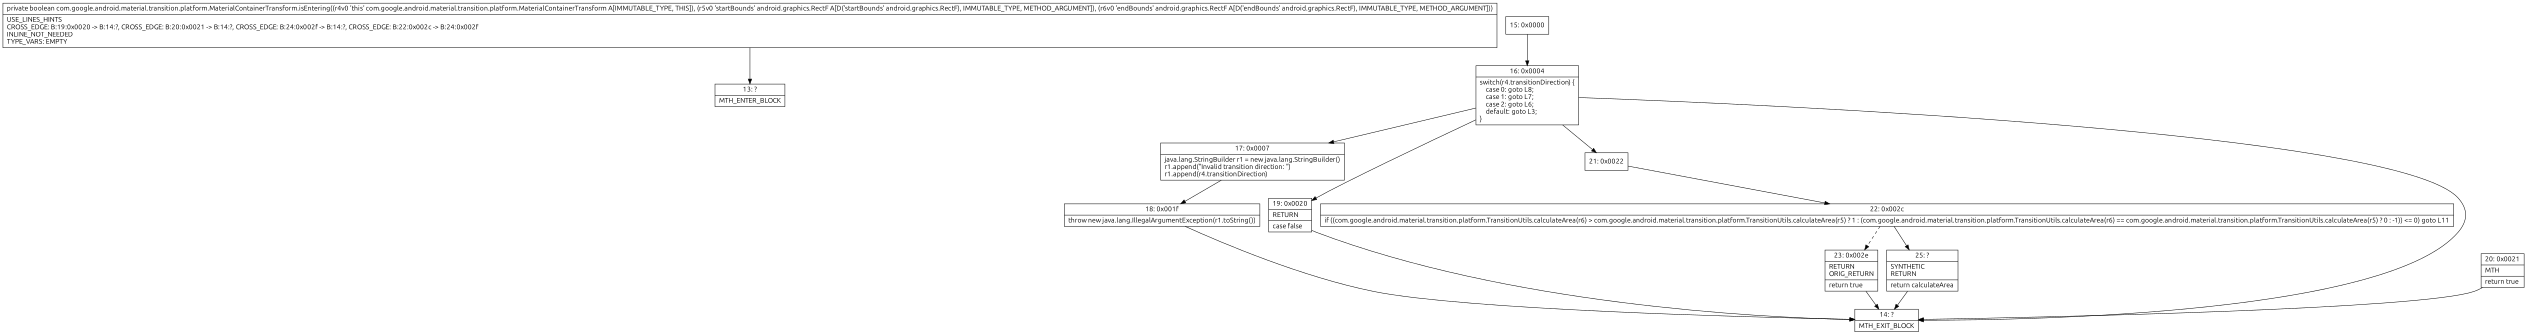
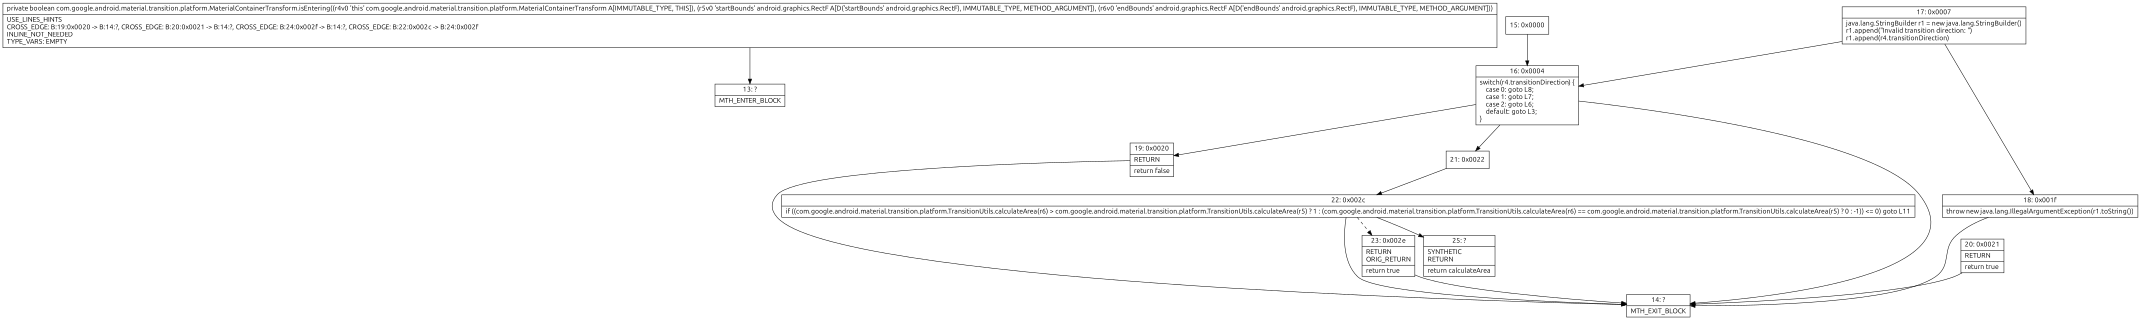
edge "16: 0x0004" -> "17: 0x0007": reversed
node "19: 0x0020": text "case false" -> "return false"
node "20: 0x0021": text "MTH" -> "RETURN"
edge "25: ?" -> "14: ?": now "22: 0x002c" -> "14: ?"
